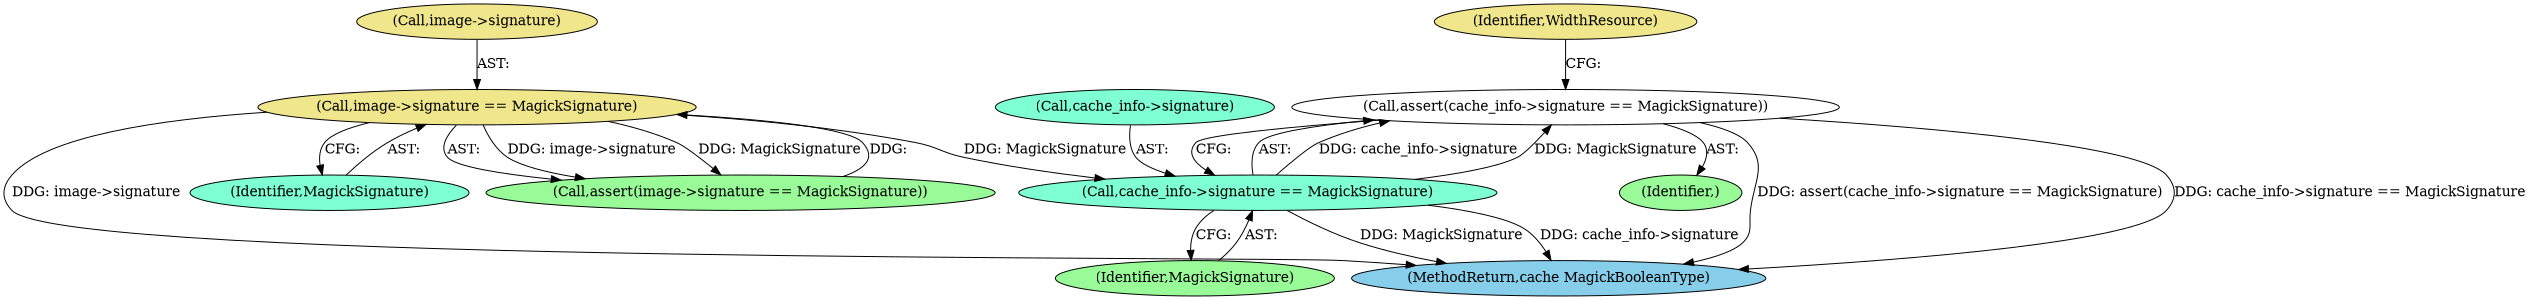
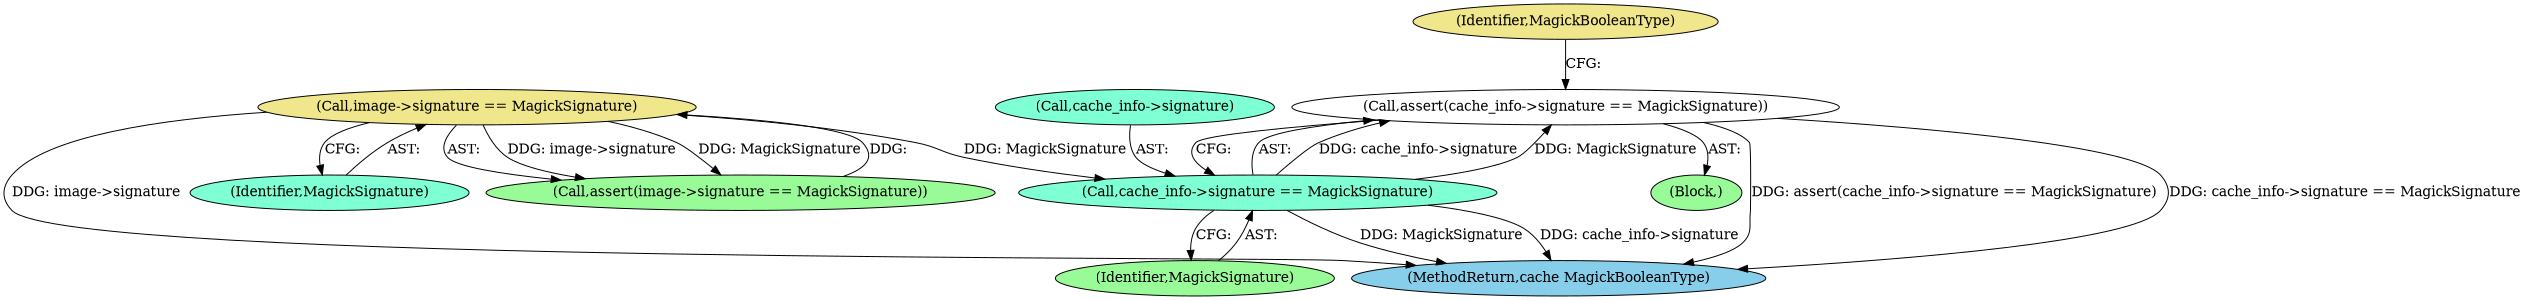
node "(Call,image->signature)": removed
node "(Identifier,WidthResource)": label "(Identifier,WidthResource)" -> "(Identifier,MagickBooleanType)"
node "(Identifier,)": label "(Identifier,)" -> "(Block,)"
